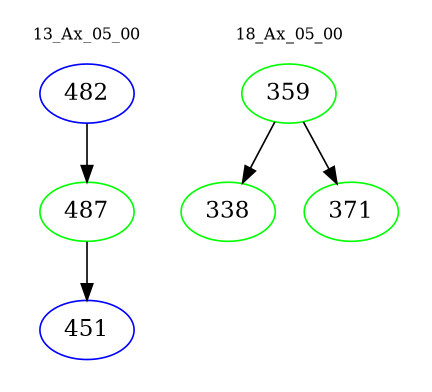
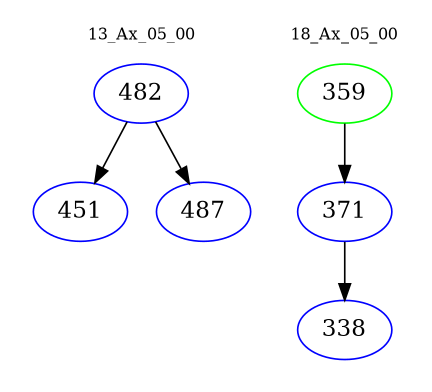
edge "359" -> "338": now "371" -> "338"
node "487": color green -> blue
node "338": color green -> blue
node "371": color green -> blue
edge "487" -> "451": now "482" -> "451"
